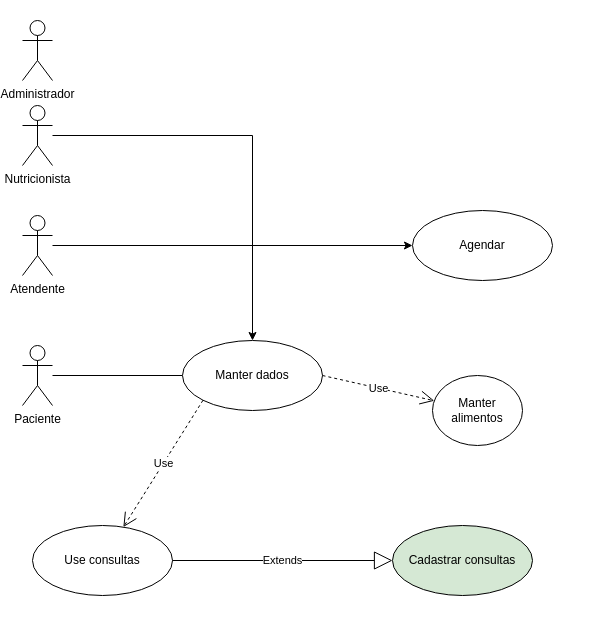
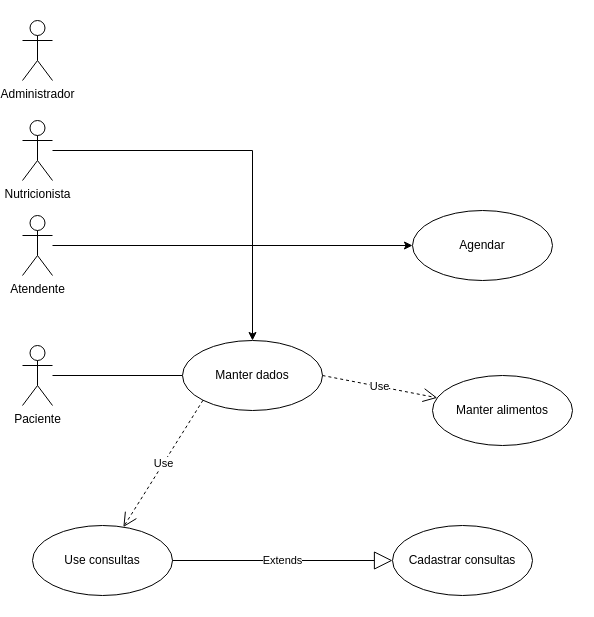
node "Nutricionista": moved (38, 136) -> (38, 151)
node "Manter alimentos": size 90x70 -> 140x70
node "Cadastrar consultas": fillcolor #d5e8d4 -> #ffffff
